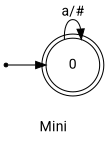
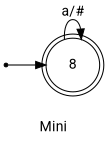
node "0": label "0" -> "8"
